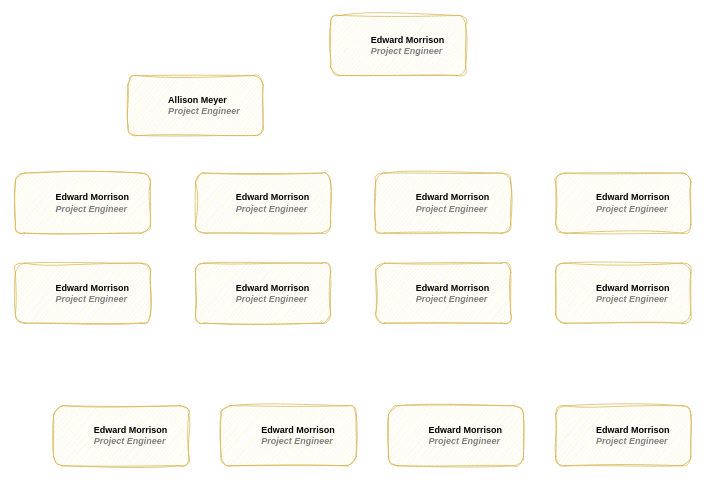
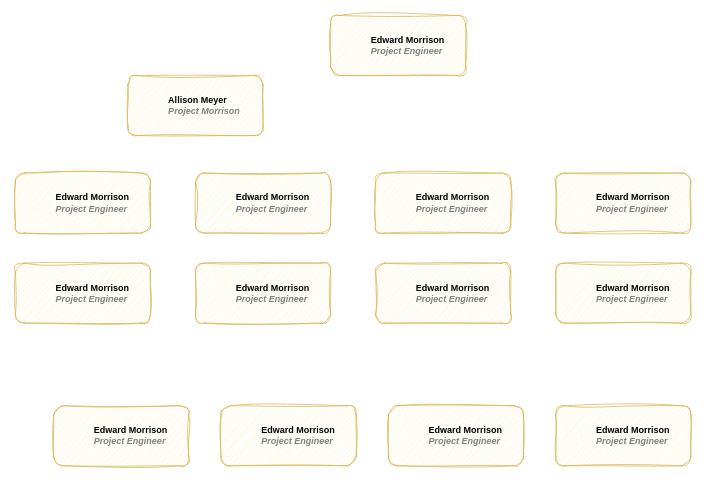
node "Allison Meyer Project Engineer": label "Allison Meyer Project Engineer" -> "Allison Meyer Project Morrison"
